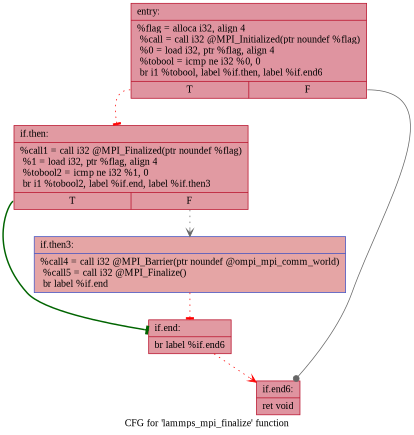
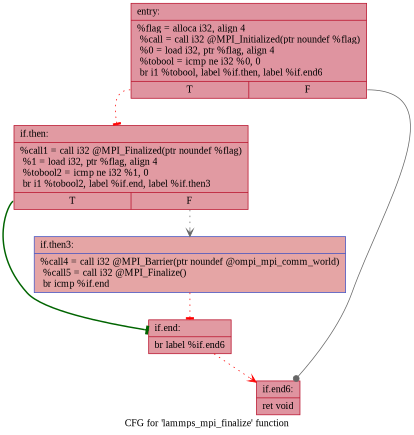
node "if.then3:": text "br label %if.end" -> "br icmp %if.end"
